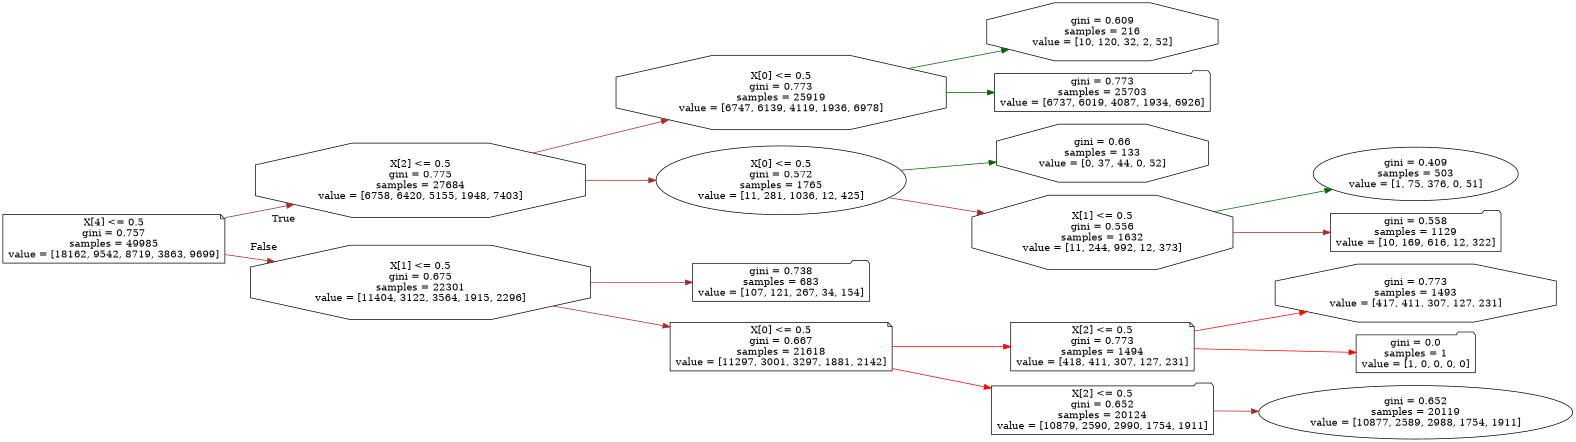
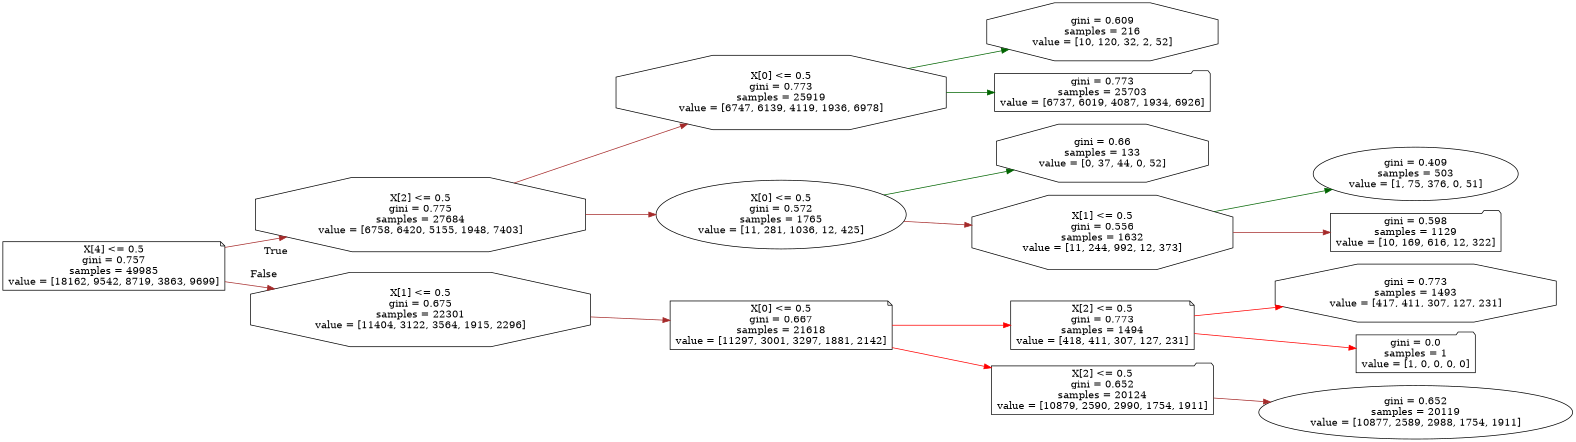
node "gini = 0.558 samples = 1129 value = [10, 169, 616, 12, 322]": label "gini = 0.558 samples = 1129 value = [10, 169, 616, 12, 322]" -> "gini = 0.598 samples = 1129 value = [10, 169, 616, 12, 322]"
node "gini = 0.738 samples = 683 value = [107, 121, 267, 34, 154]": removed
